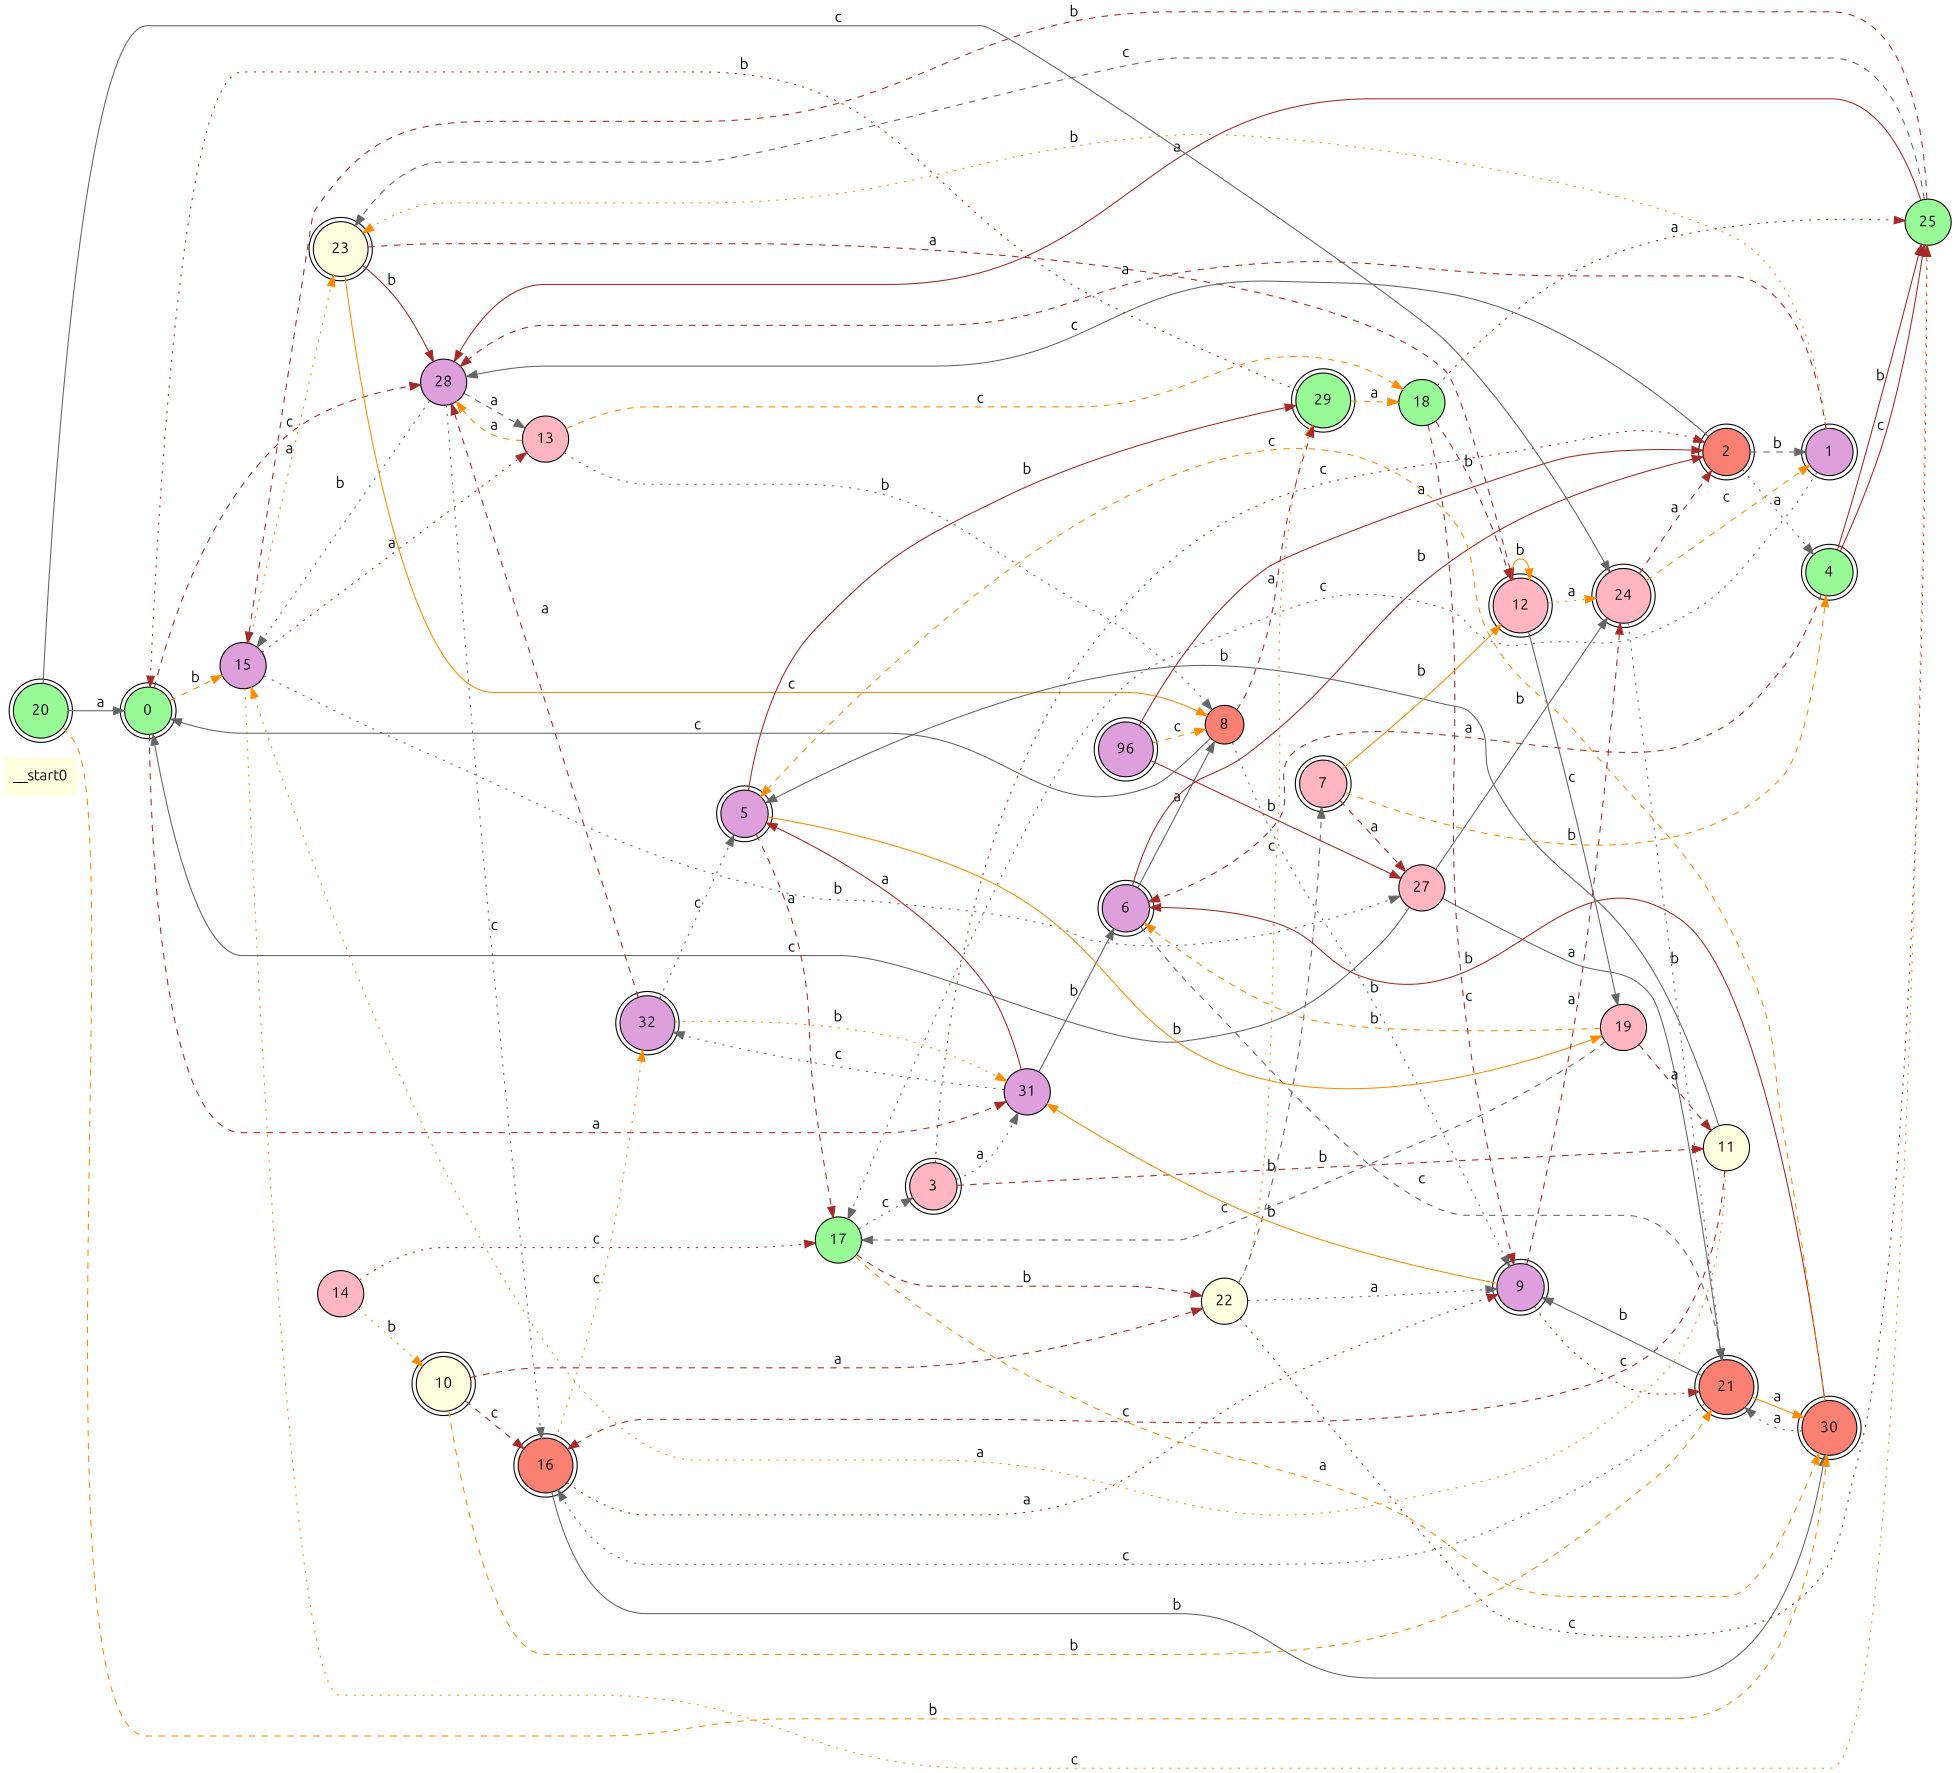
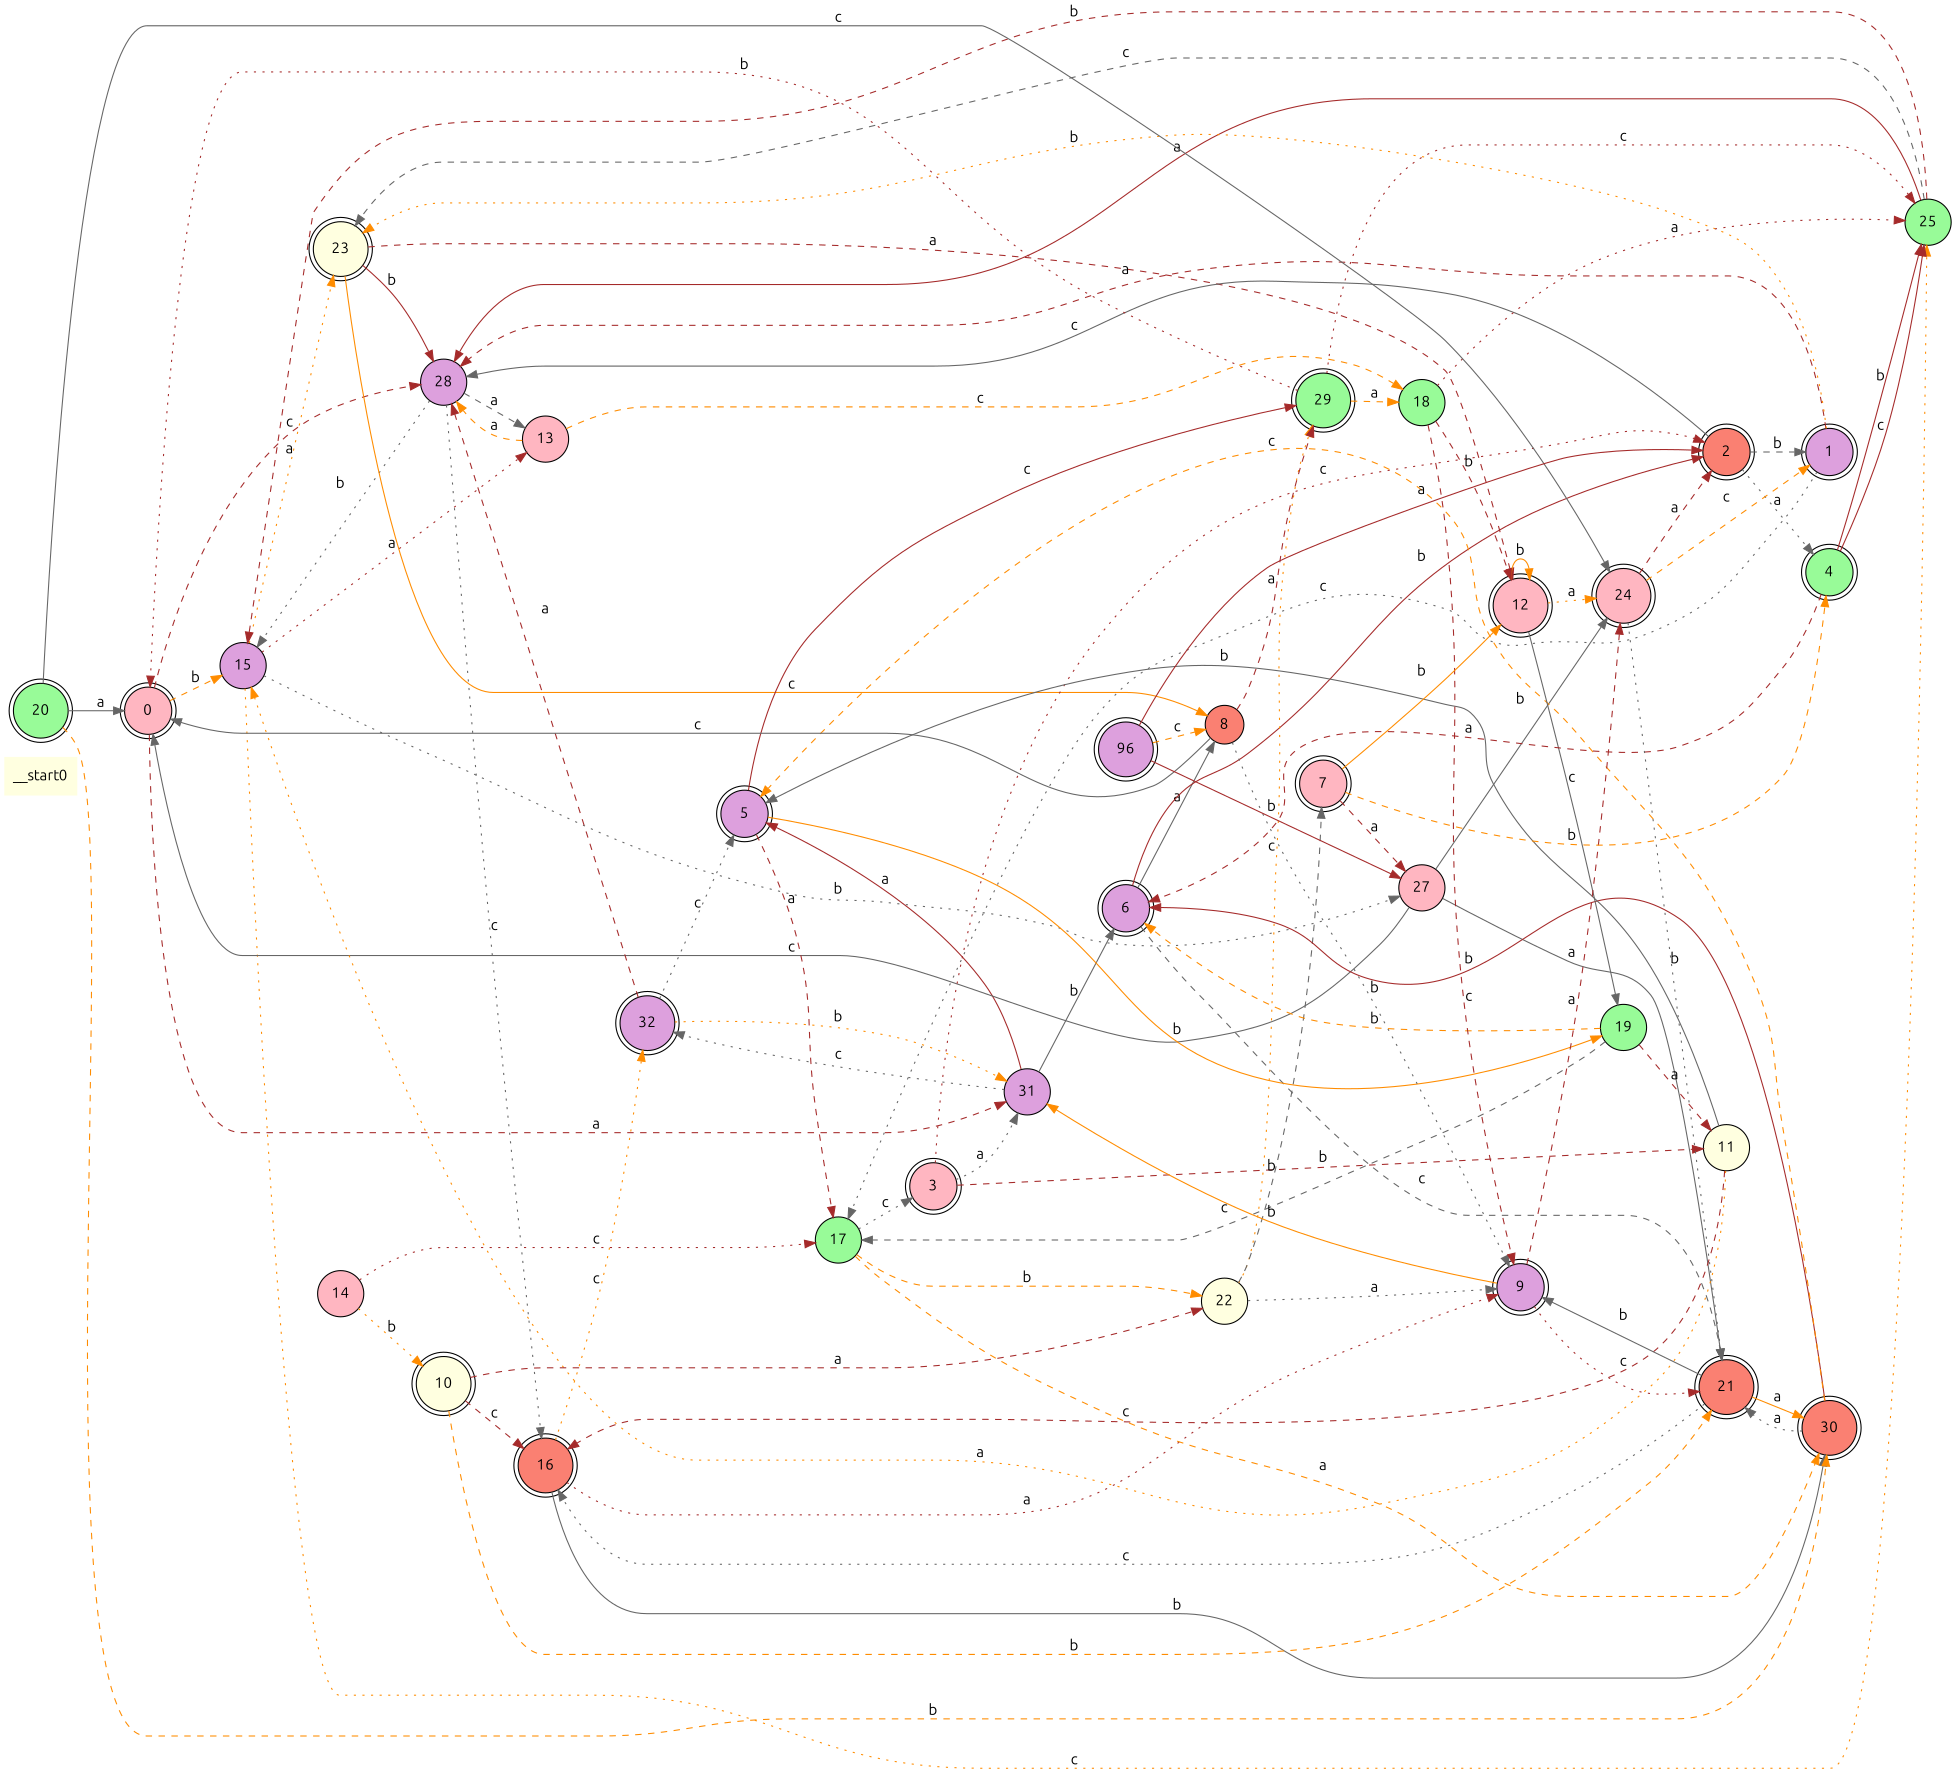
edge "5" -> "29": label "b" -> "c"
edge "13" -> "8": removed, label "b"
node "0": fillcolor palegreen -> lightpink
node "19": fillcolor lightpink -> palegreen
edge "17" -> "22": color brown -> darkorange
edge "22" -> "25": now "29" -> "25"
